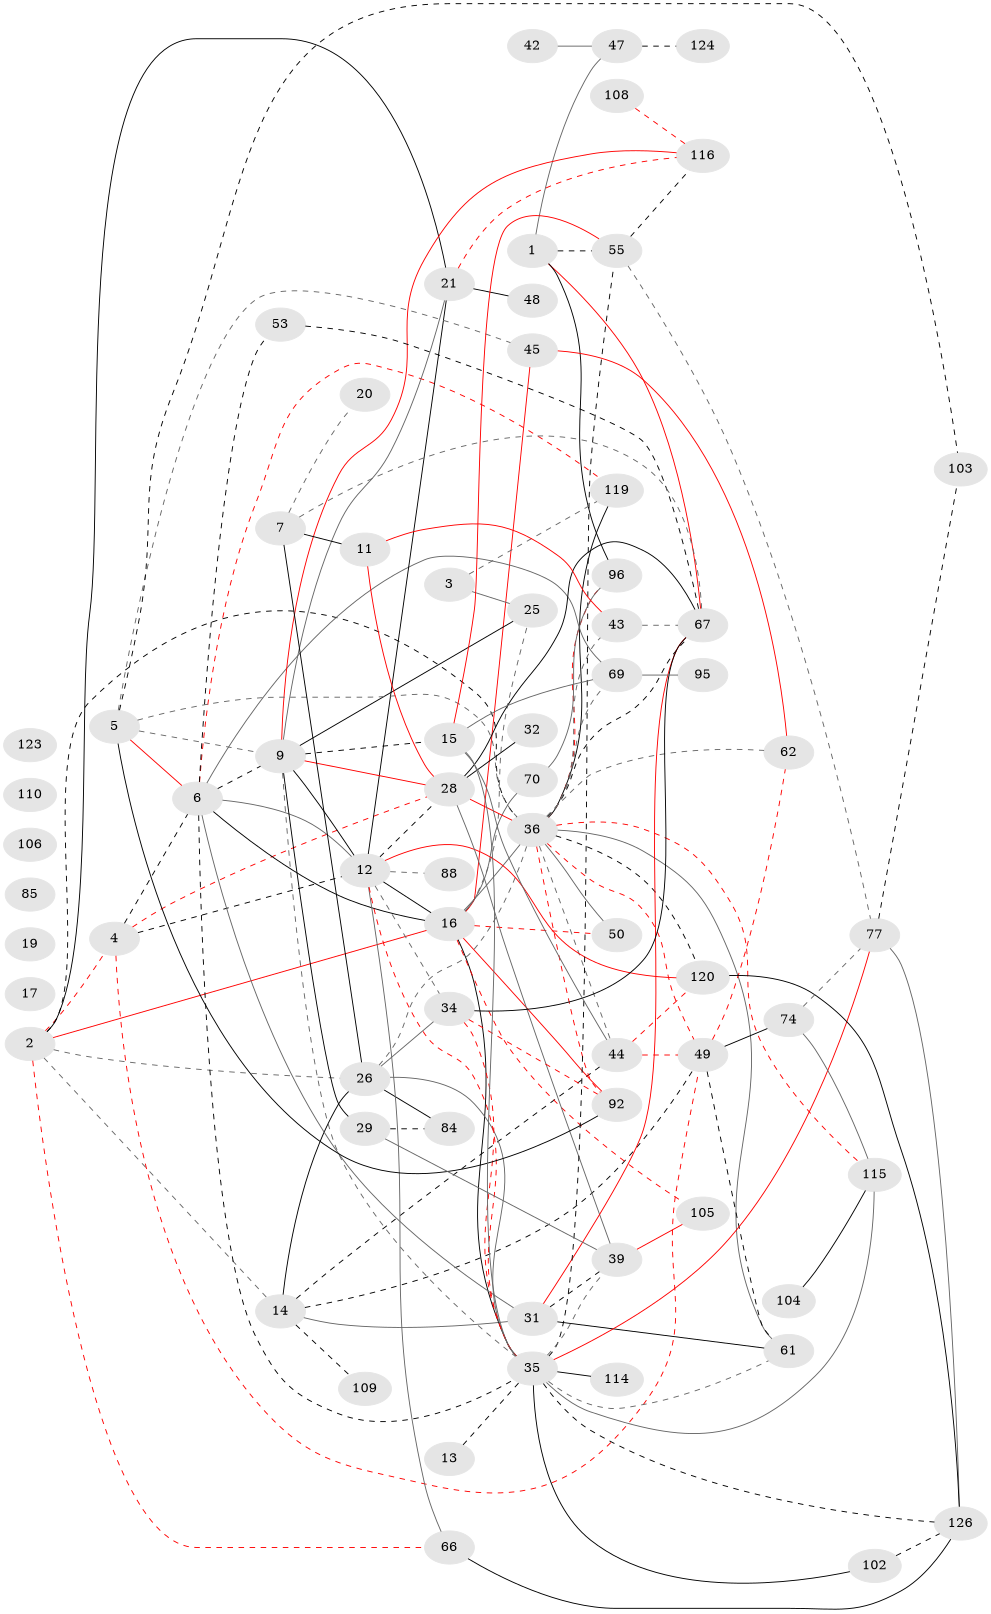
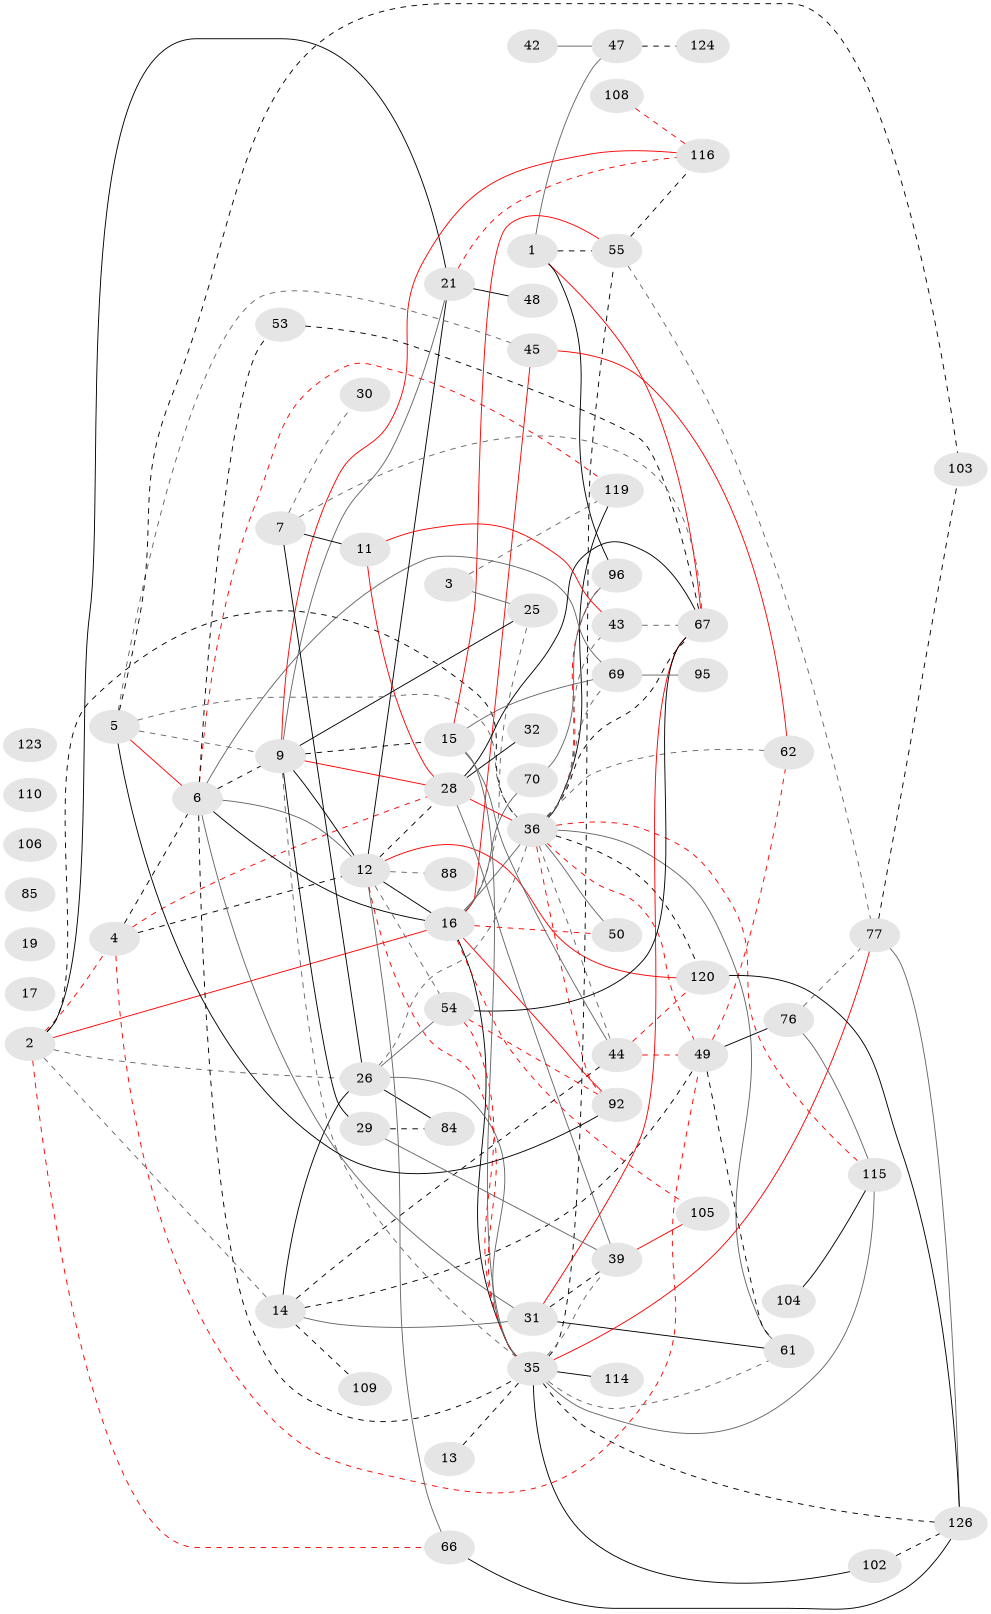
node "20": label "20" -> "30"
node "34": label "34" -> "54"
node "74": label "74" -> "76"
